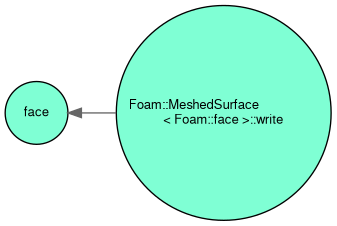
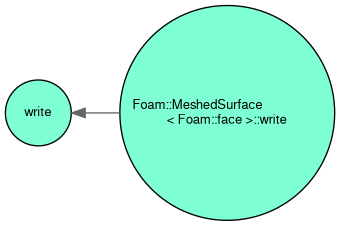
node "face": label "face" -> "write"
